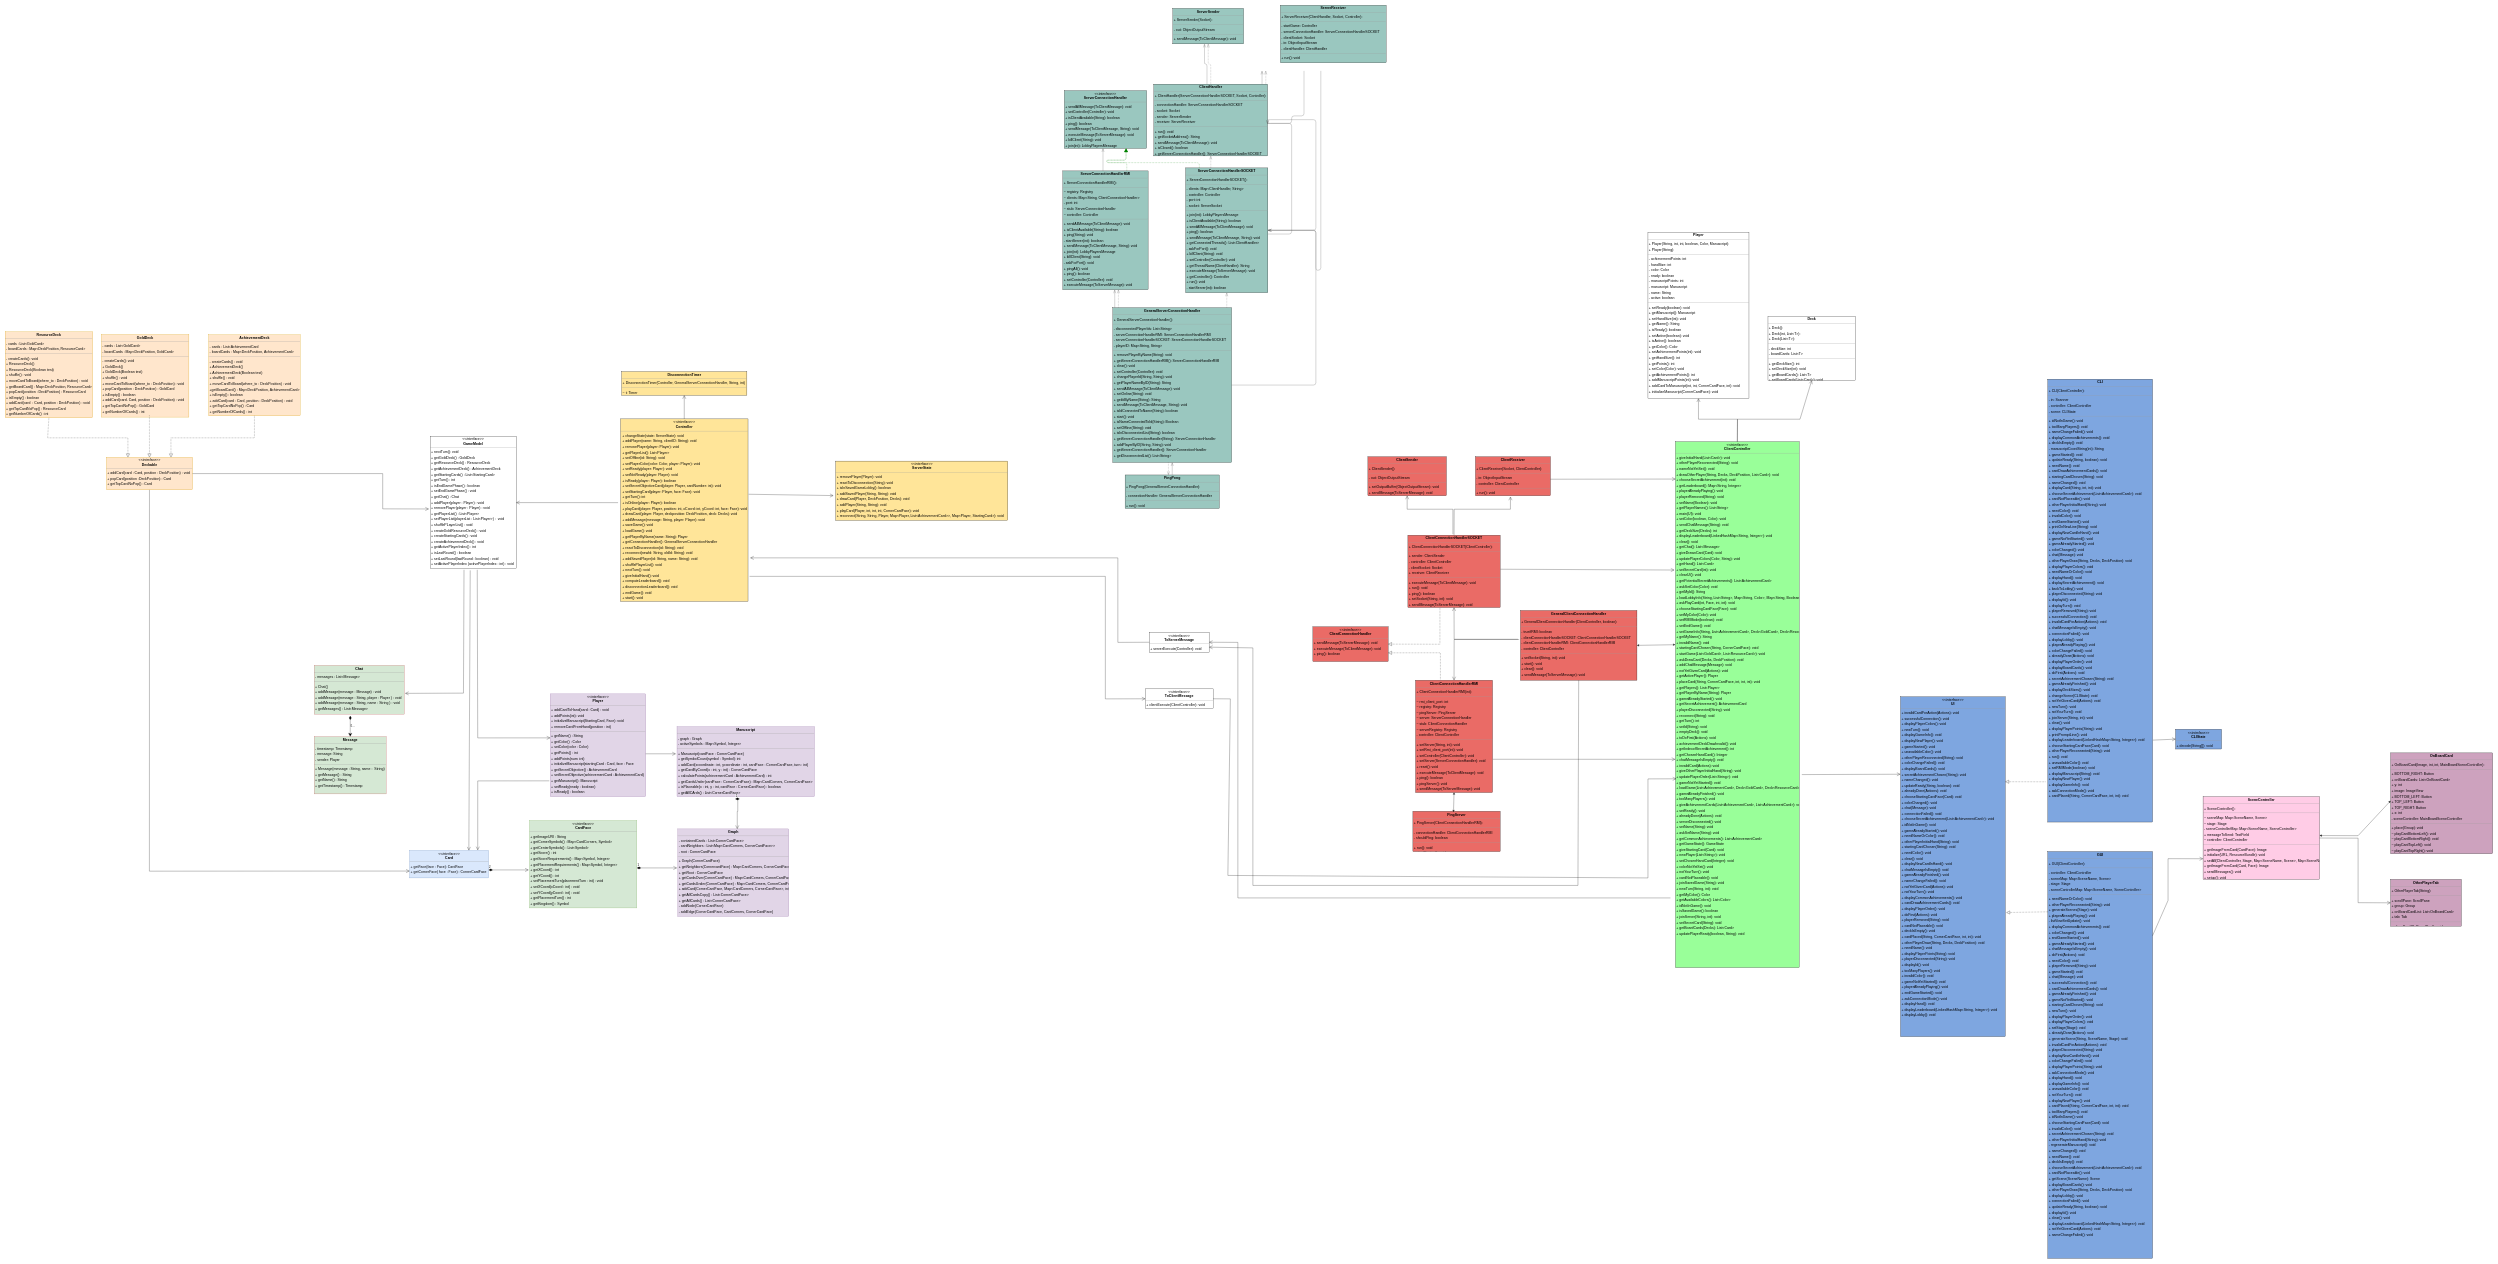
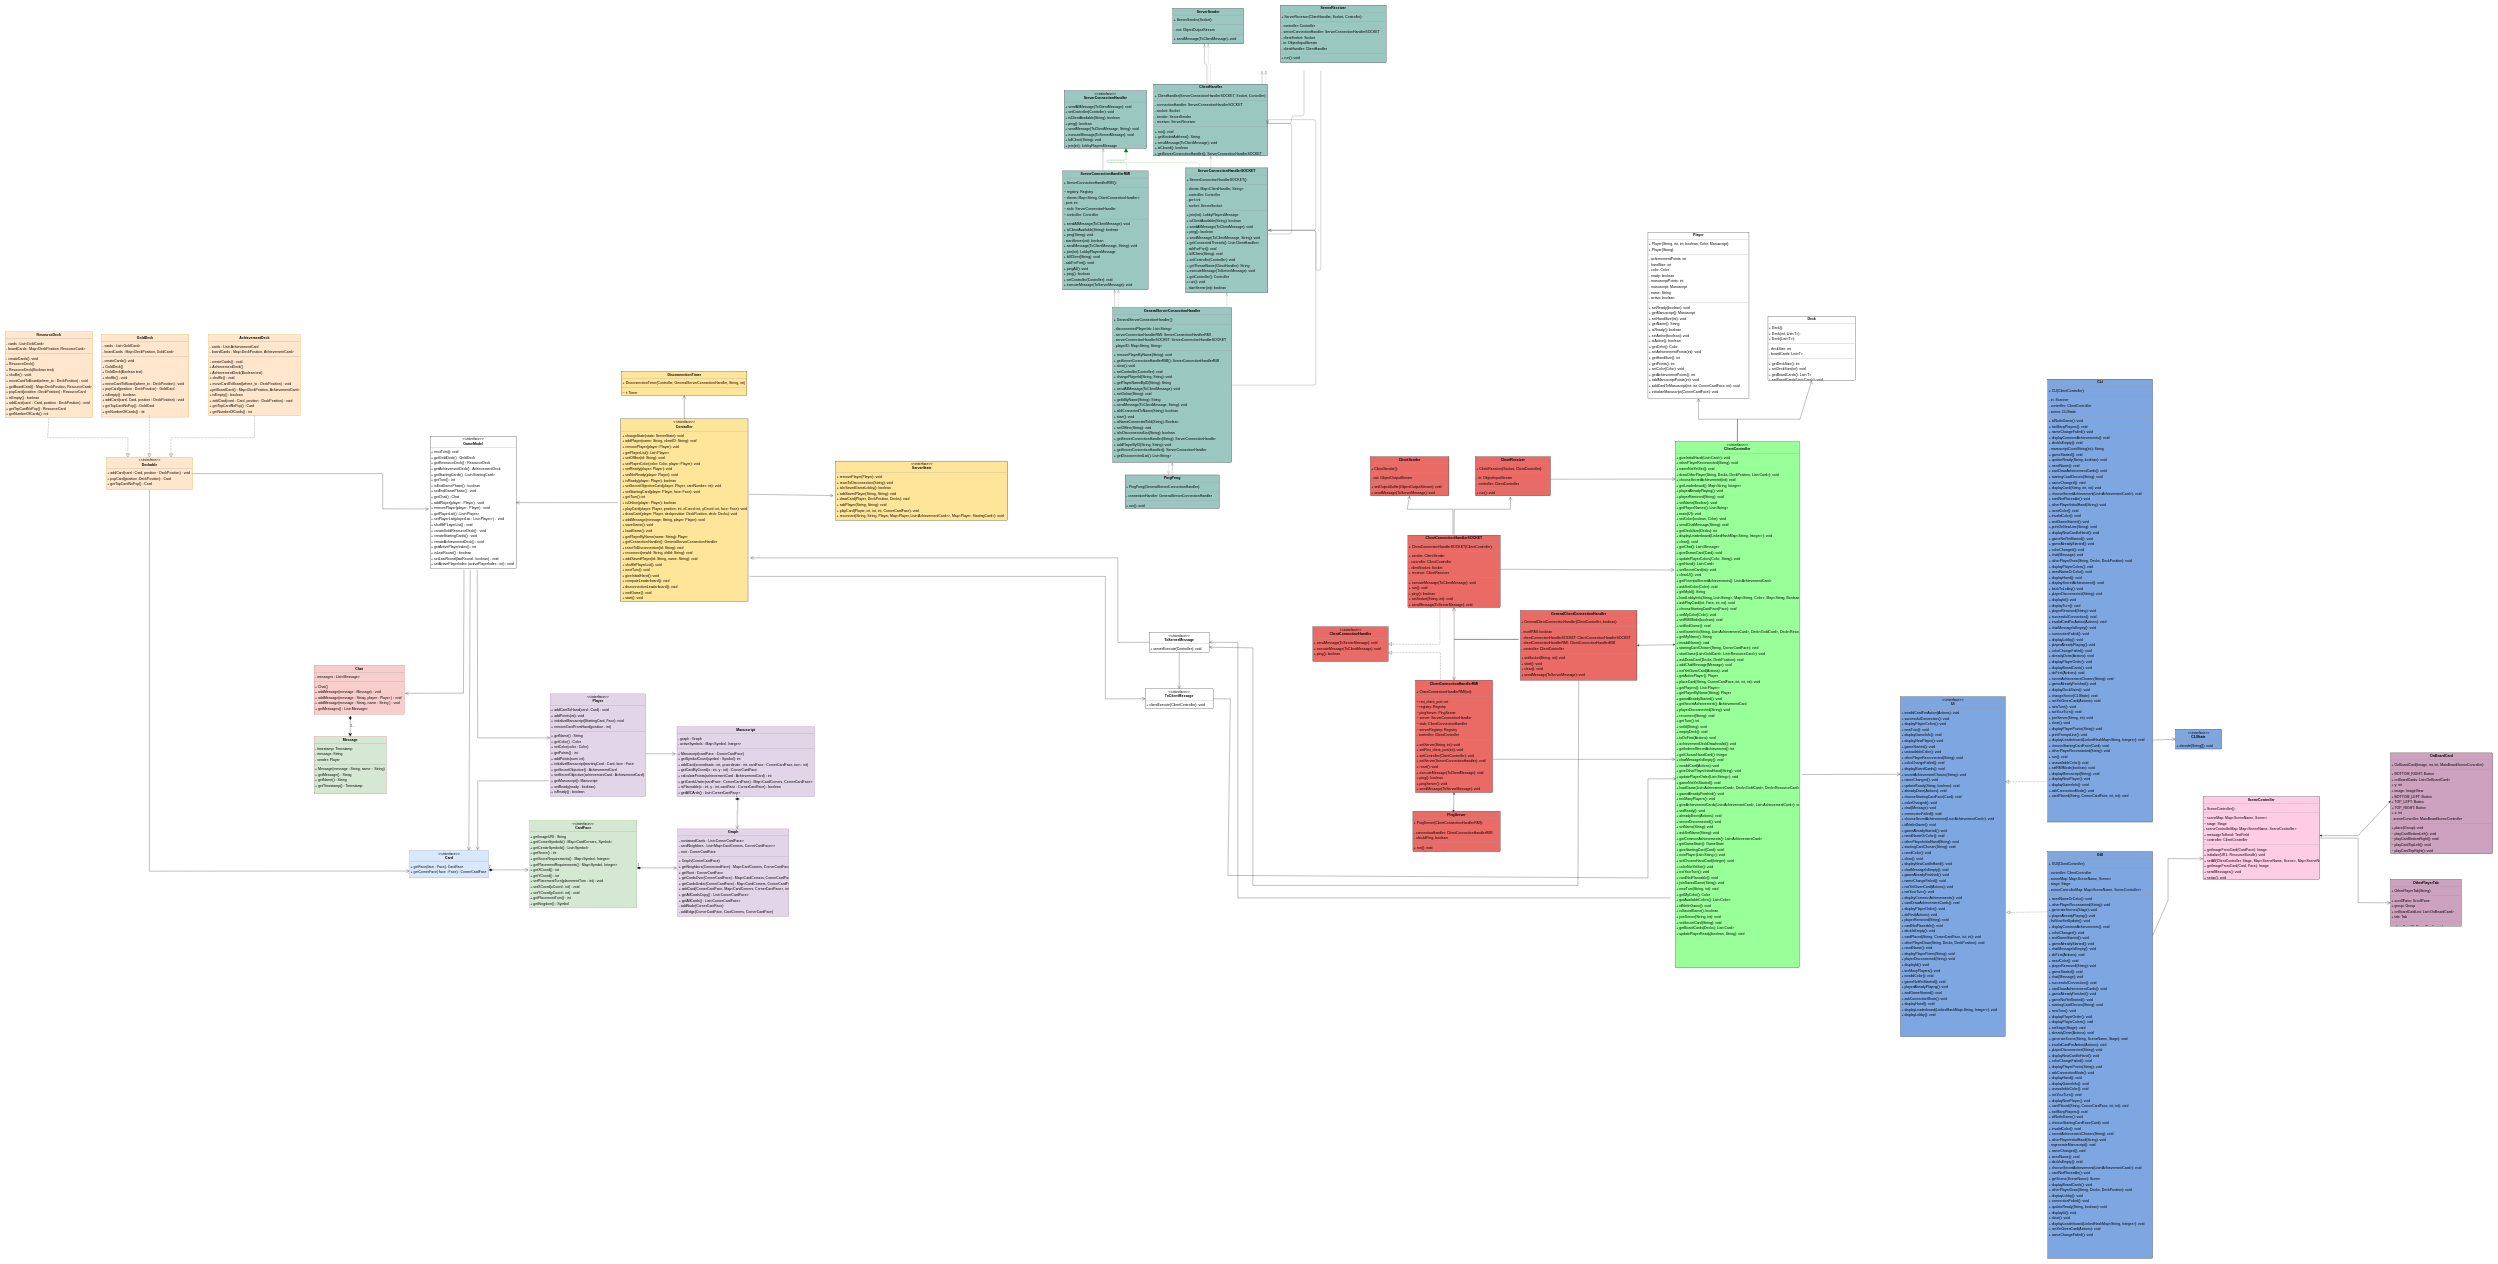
node "ServerReceiver + ServerReceiver(ClientHandler, Socket, Controller): - startGame: Controller - serverConnectionHandler: ServerConnectionHandlerSOCKET - clientSocket: Socket - in: ObjectInputStream - clientHandler: ClientHandler + run(): void": label "ServerReceiver + ServerReceiver(ClientHandler, Socket, Controller): - startGame: Controller - serverConnectionHandler: ServerConnectionHandlerSOCKET - clientSocket: Socket - in: ObjectInputStream - clientHandler: ClientHandler + run(): void" -> "ServerReceiver + ServerReceiver(ClientHandler, Socket, Controller): - controller: Controller - serverConnectionHandler: ServerConnectionHandlerSOCKET - clientSocket: Socket - in: ObjectInputStream - clientHandler: ClientHandler + run(): void"
node "ClientSender + ClientSender(): - out: ObjectOutputStream + setOutputBuffer(ObjectOutputStream): void + sendMessage(ToServerMessage): void": moved (1407, 476) -> (1409, 476)
edge "<<interface>> ToServerMessage + serverExecute(Controller): void" -> "<<interface>> ToClientMessage + clientExecute(ClientController): void": added
node "Chat - messages : List<Message> + Chat() + addMessage(message : Message) : void + addMessage(message : String, player : Player ) : void + addMessage(message : String, name : String ) : void + getMessages() : List<Message>": fillcolor #d5e8d4 -> #f8cecc
